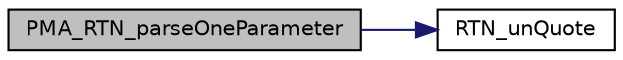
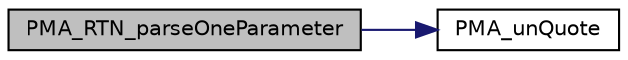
node "RTN_unQuote": label "RTN_unQuote" -> "PMA_unQuote"
